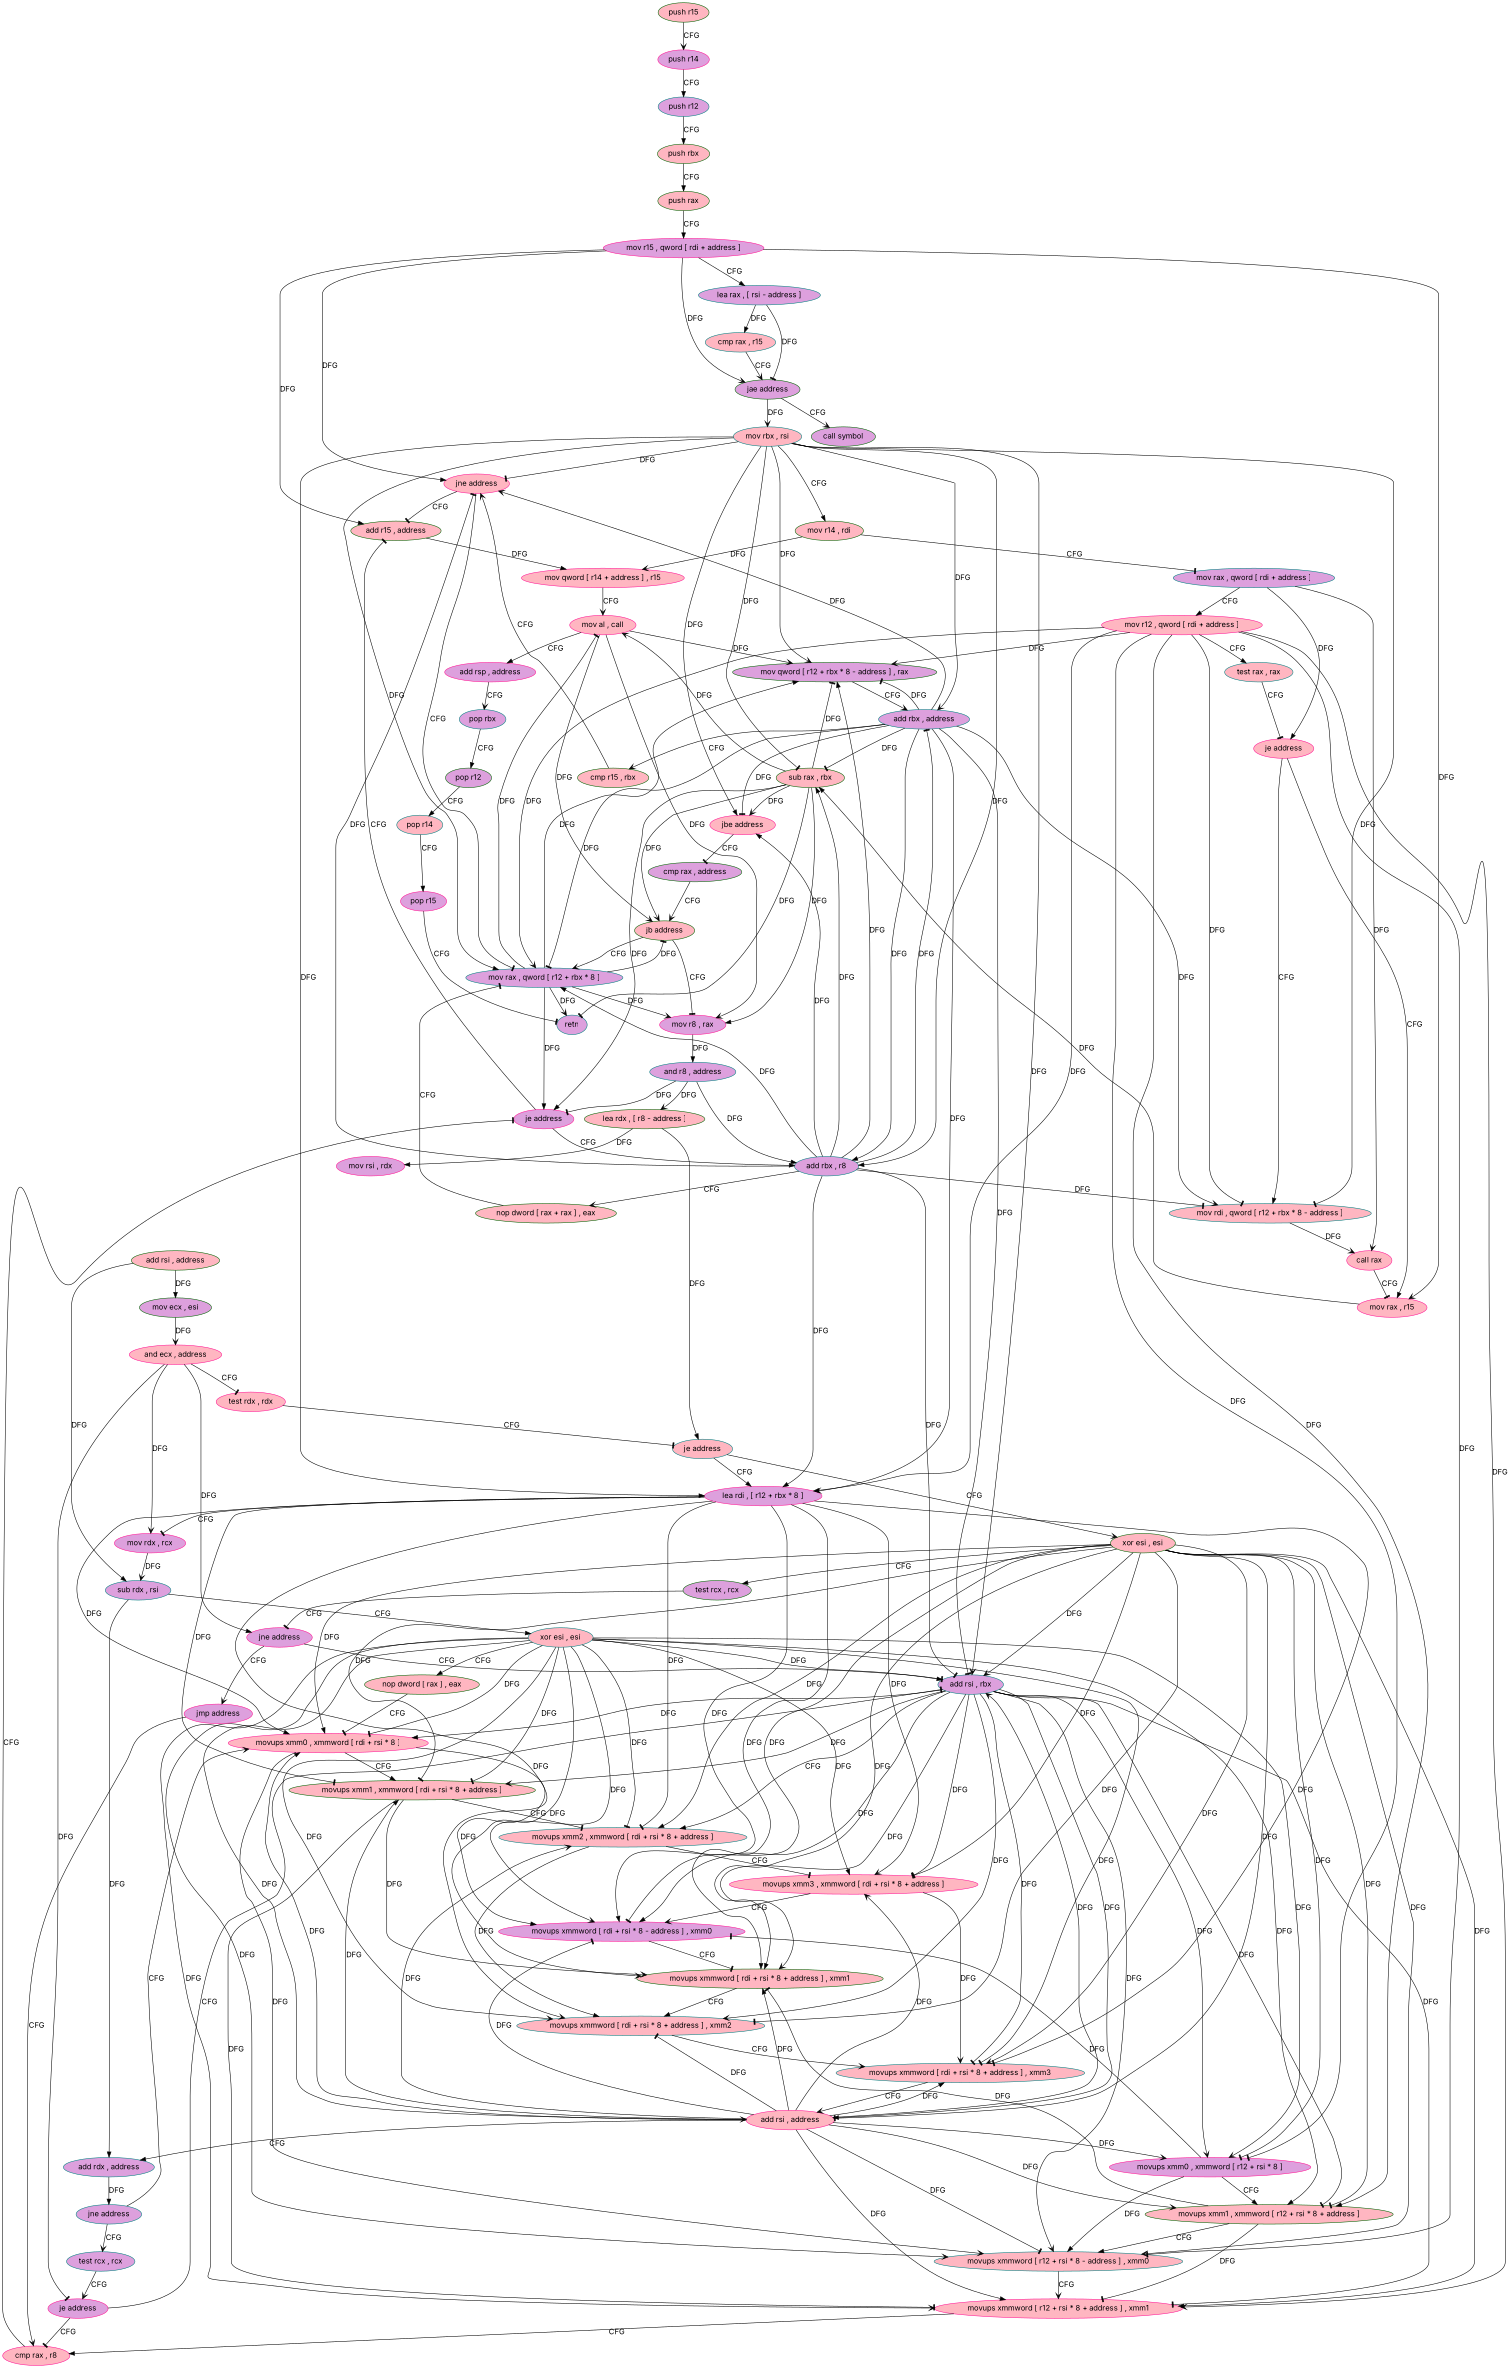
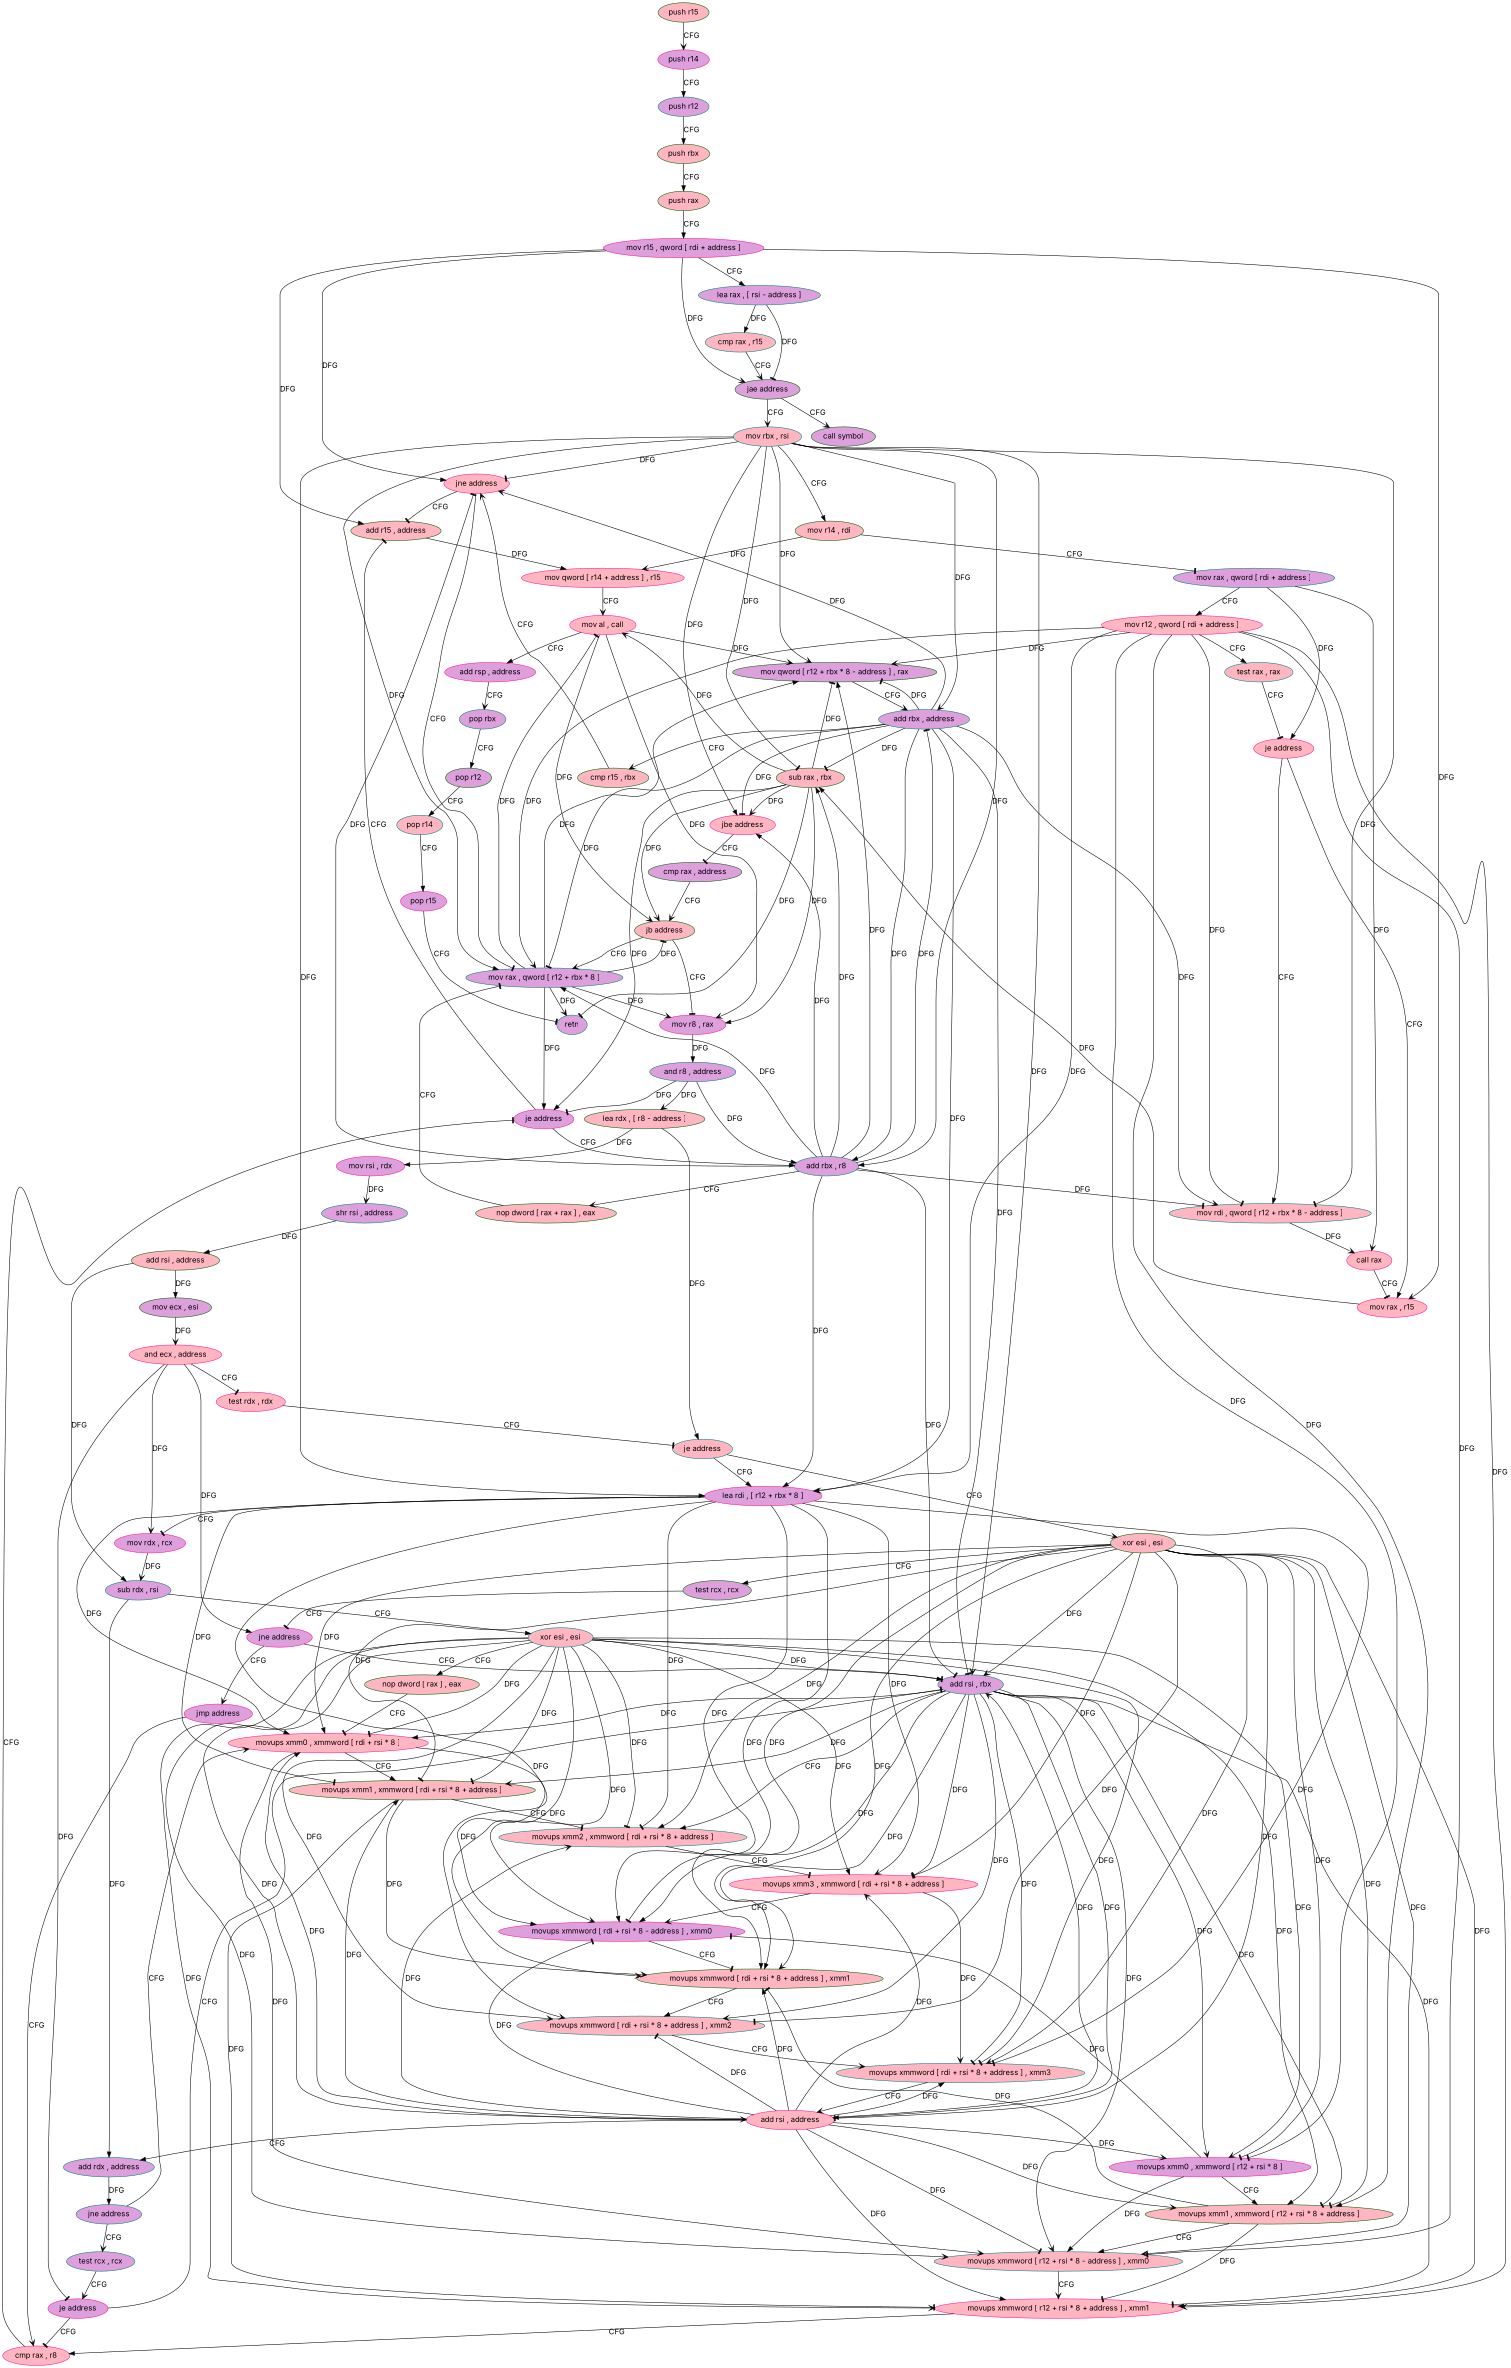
edge "jae address" -> "mov rbx , rsi": label "DFG" -> "CFG"
node "shr rsi , address": added
edge "movups xmm2 , xmmword [ rdi + rsi * 8 + address ]" -> "movups xmmword [ rdi + rsi * 8 + address ] , xmm2": removed, label "DFG"
